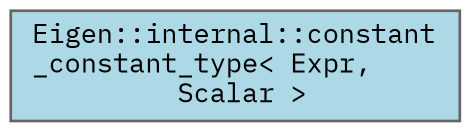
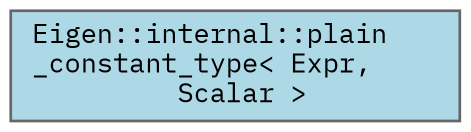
node "Eigen::internal::constant _constant_type< Expr, Scalar >": label "Eigen::internal::constant _constant_type< Expr, Scalar >" -> "Eigen::internal::plain _constant_type< Expr, Scalar >"
